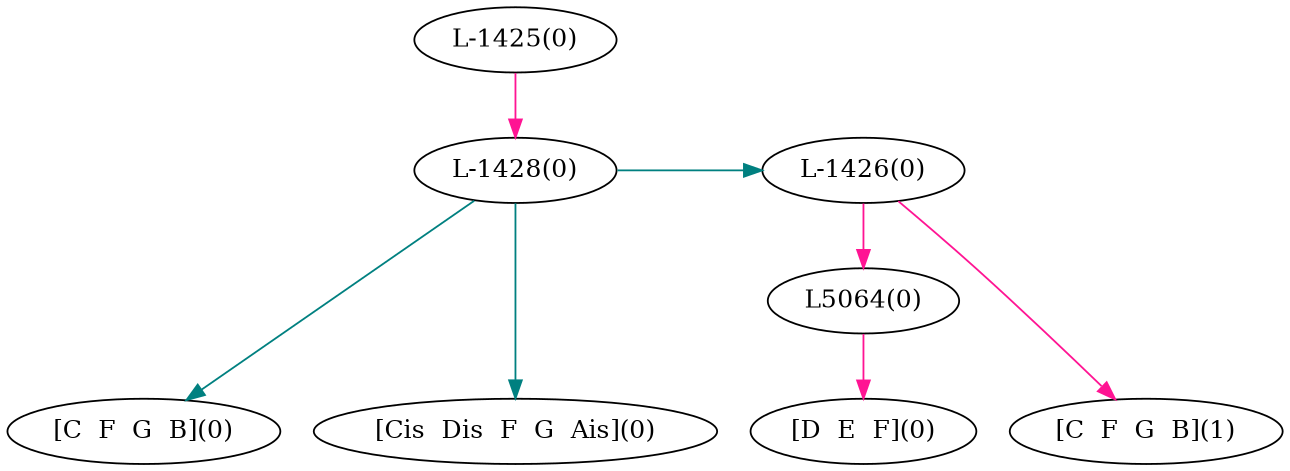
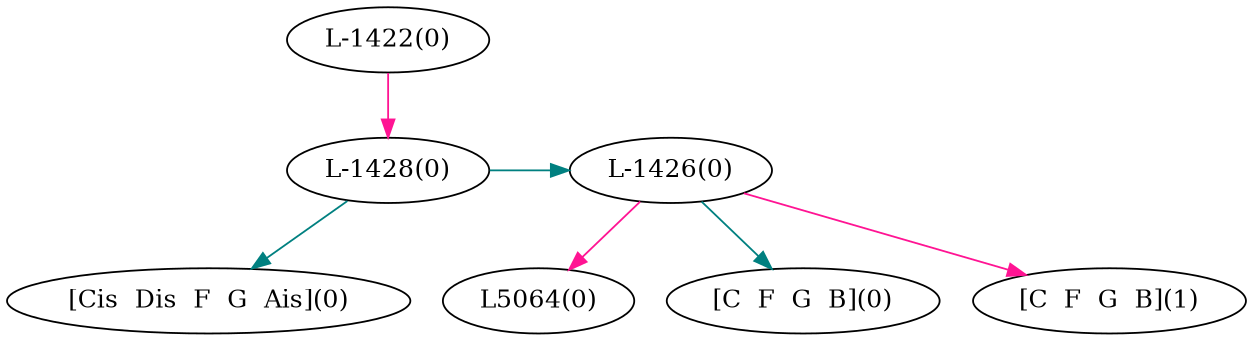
node "L-1425(0)": label "L-1425(0)" -> "L-1422(0)"
edge "L-1428(0)" -> "[C  F  G  B](0)": now "L-1426(0)" -> "[C  F  G  B](0)"
node "[D  E  F](0)": removed
